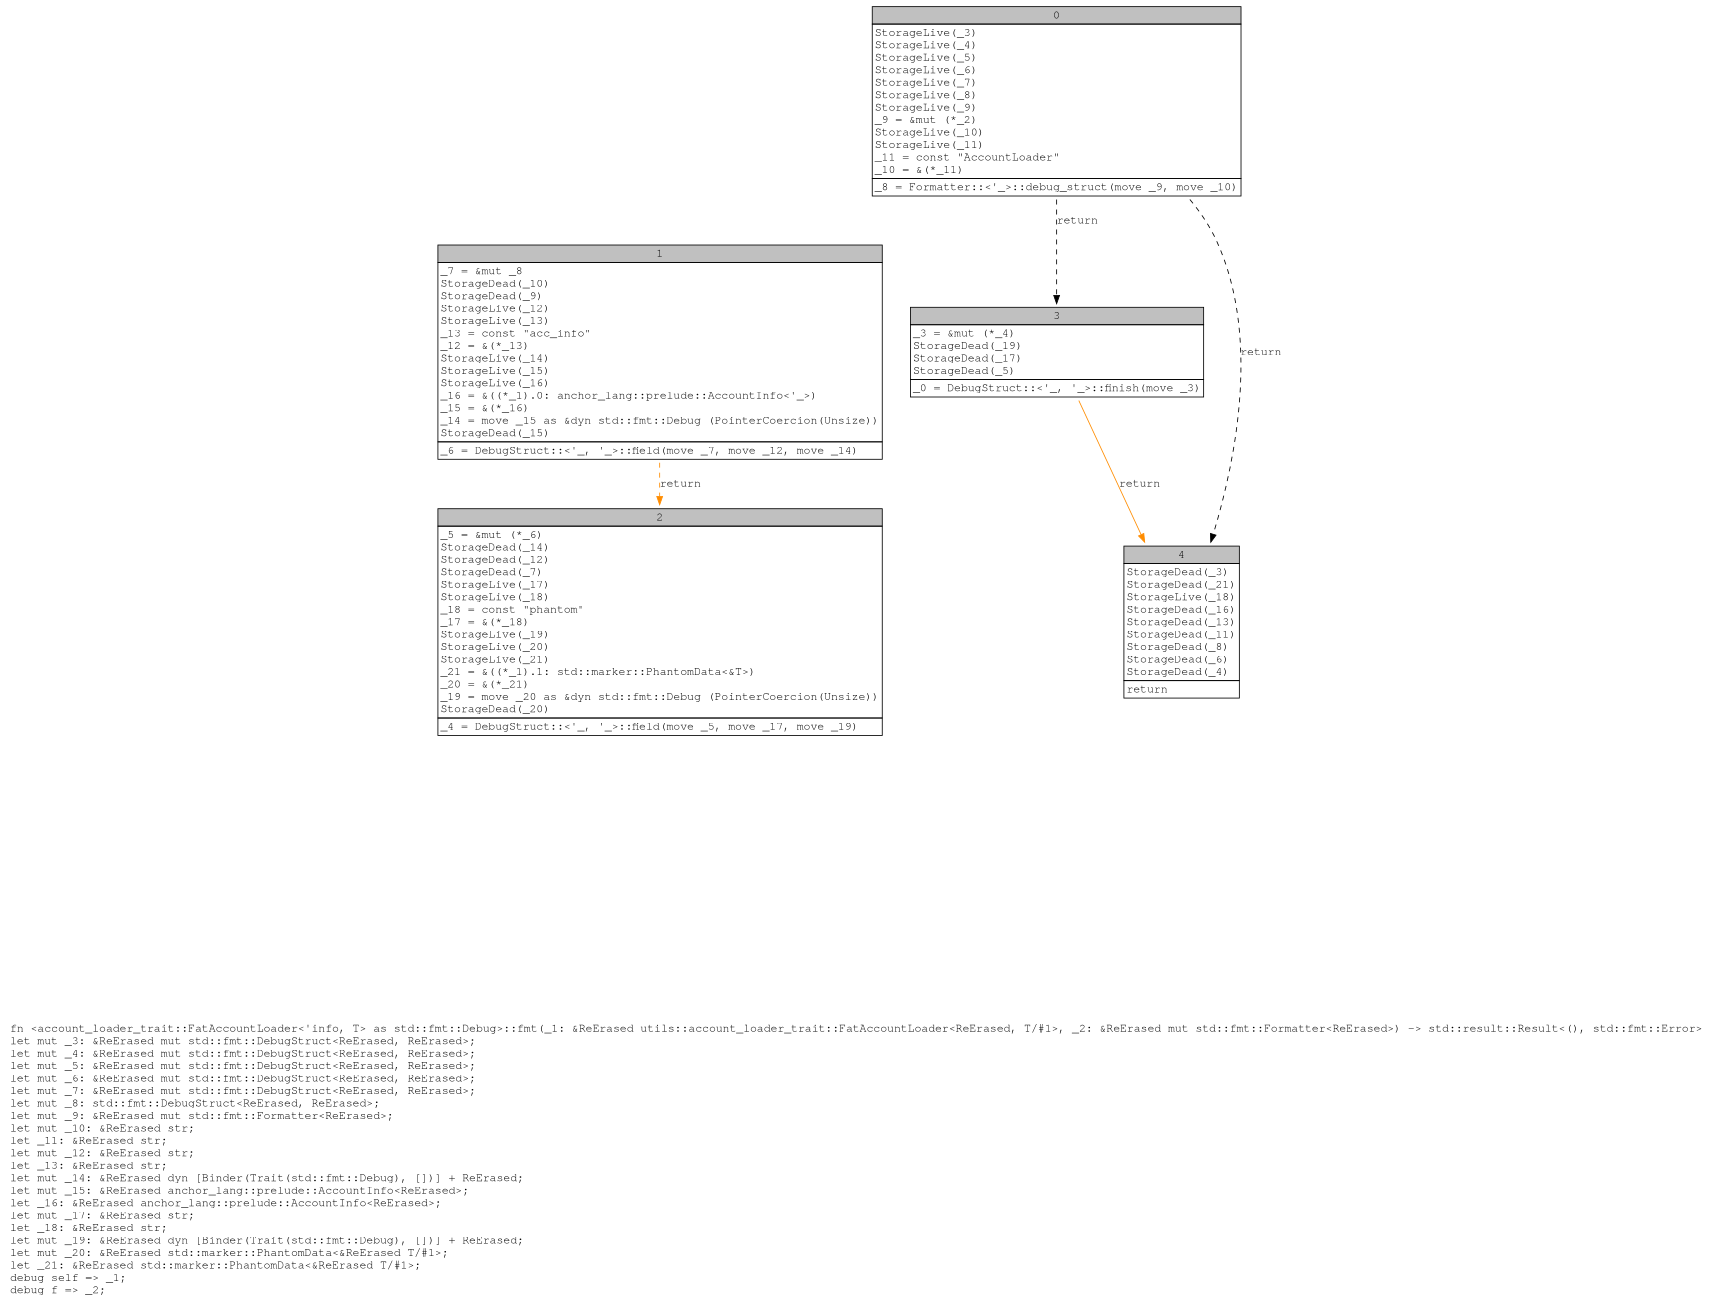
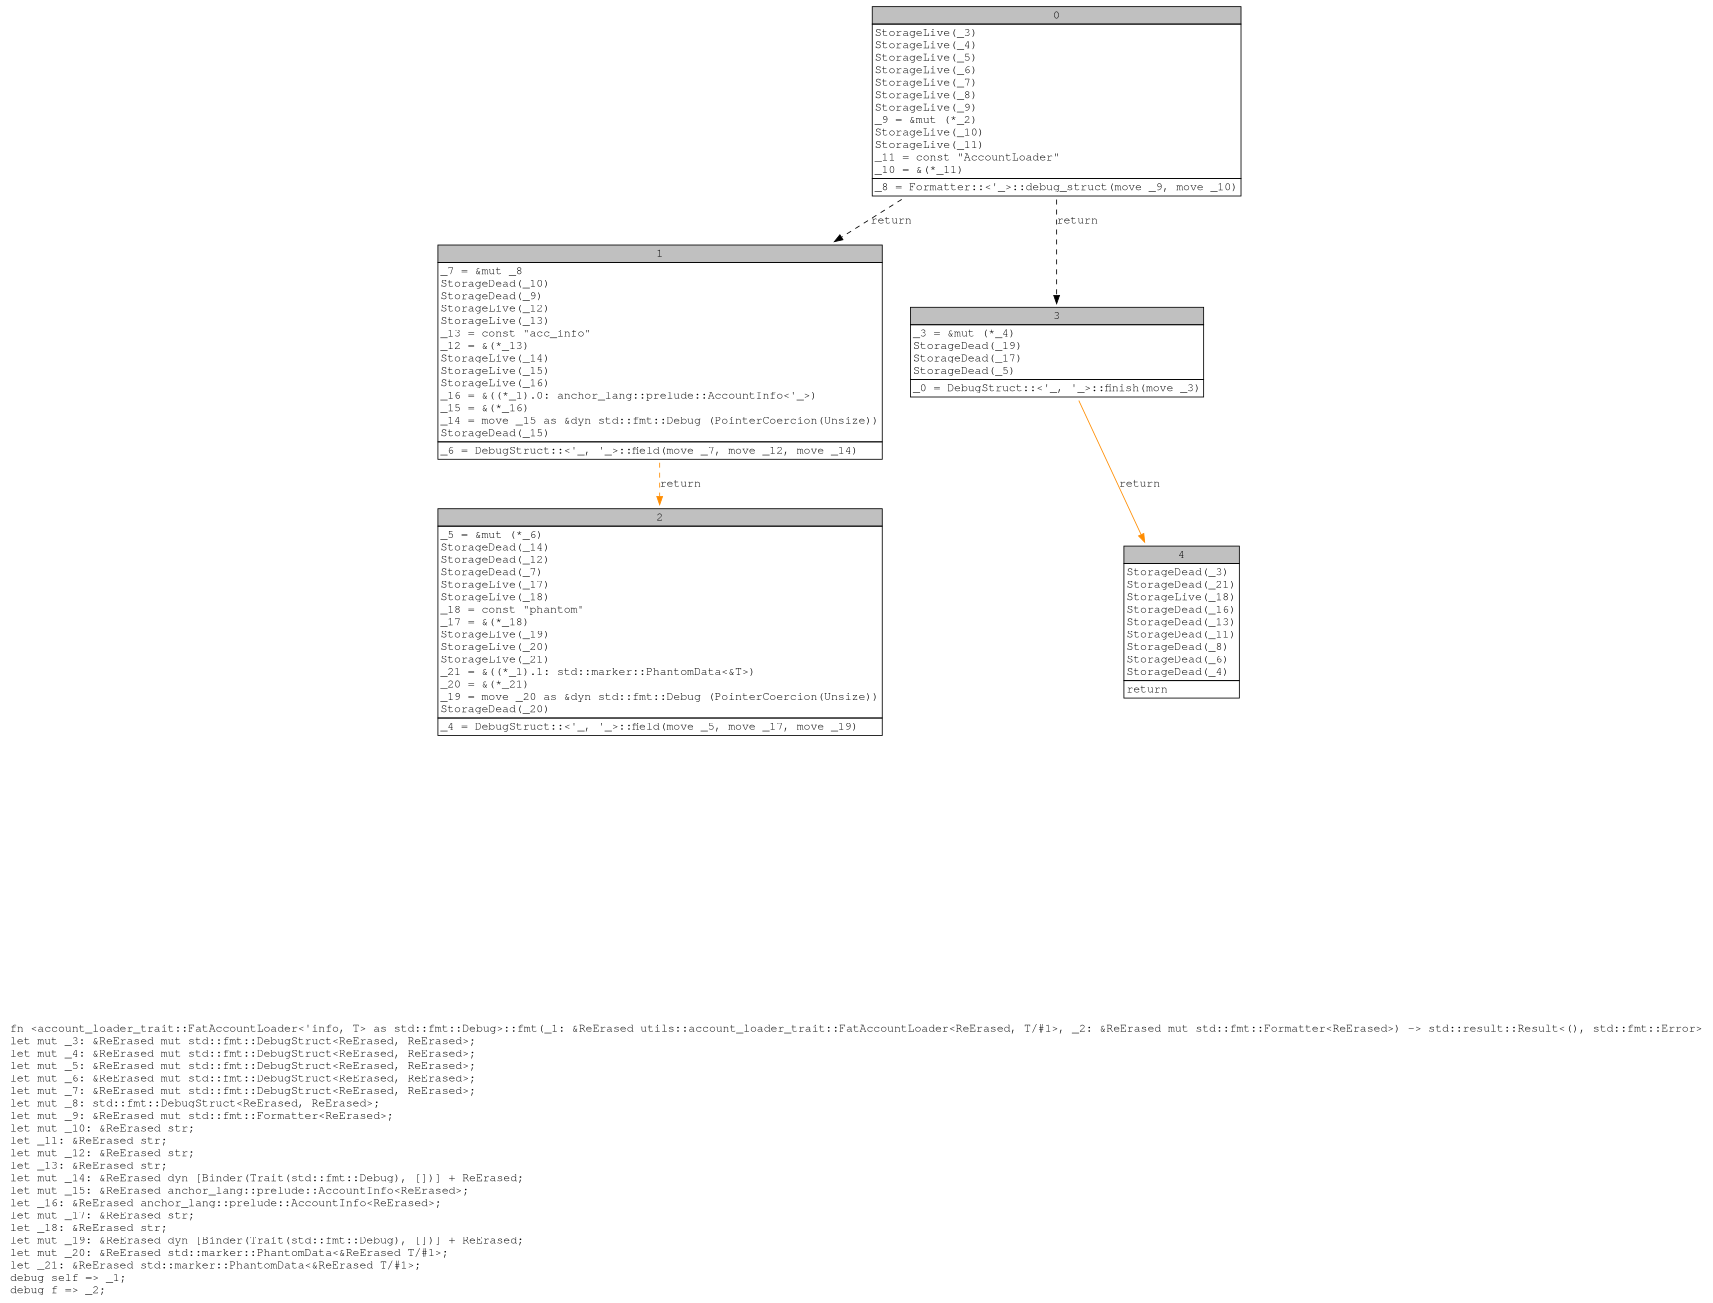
edge "0" -> "4": now "0" -> "1"
